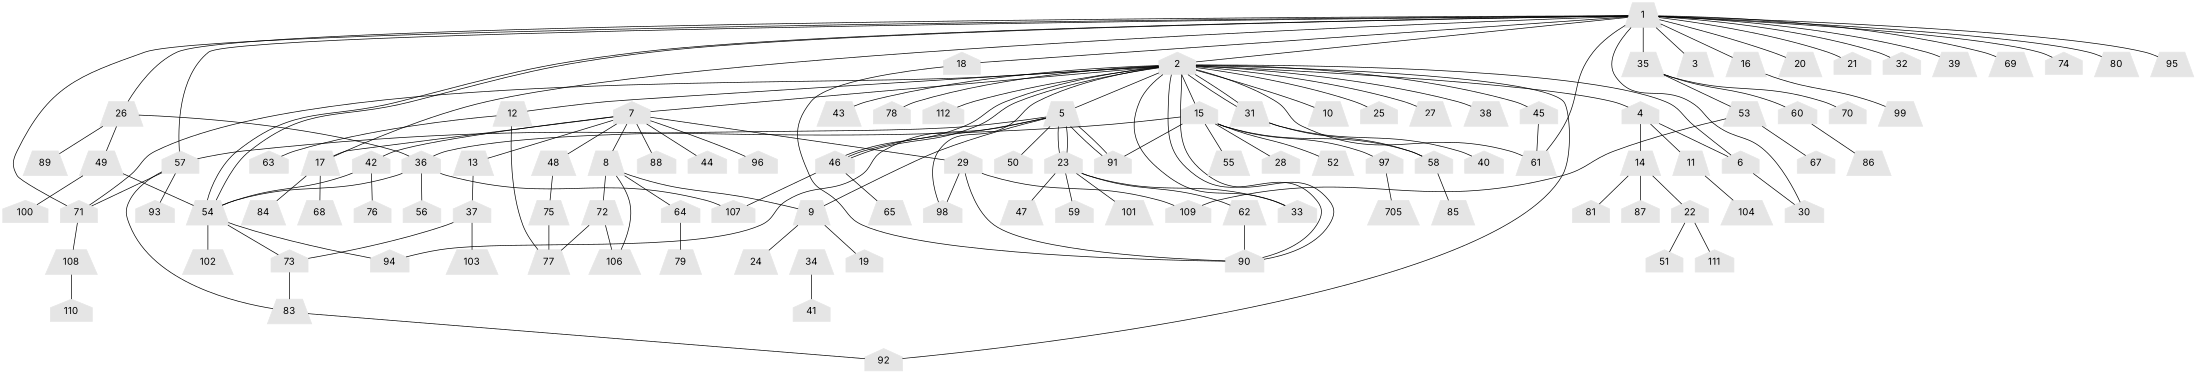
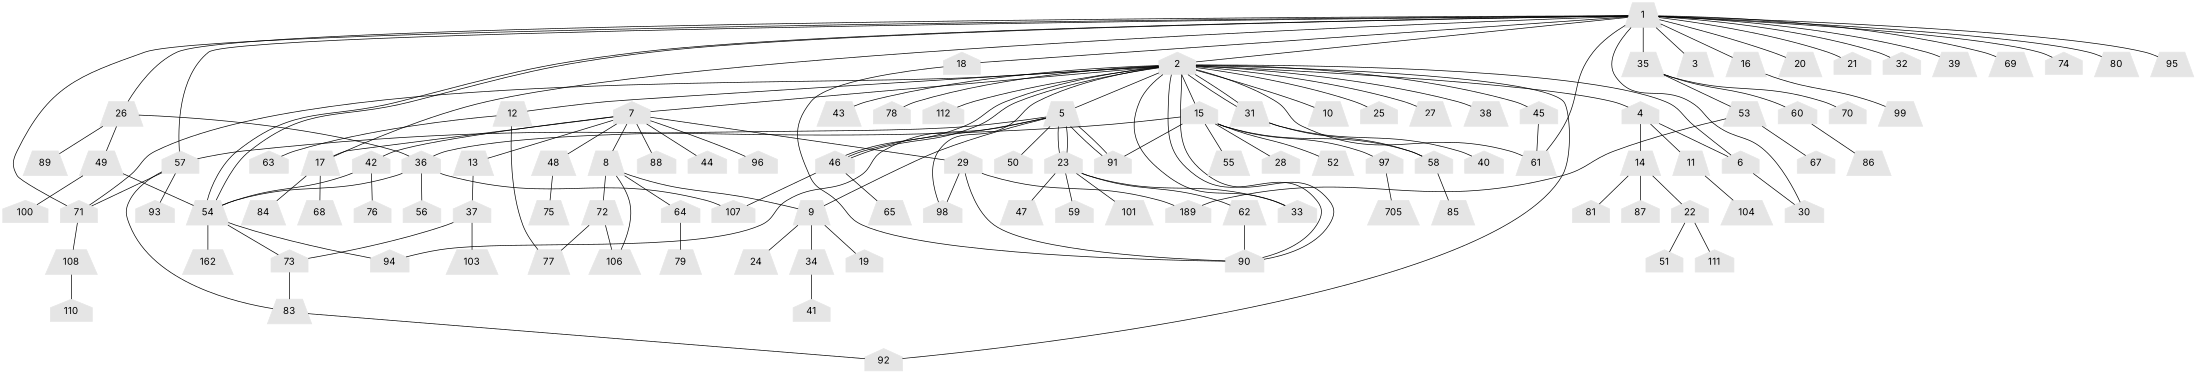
node "109": label "109" -> "189"
edge "75" -- "77": removed
edge "9" -- "34": added
node "102": label "102" -> "162"
